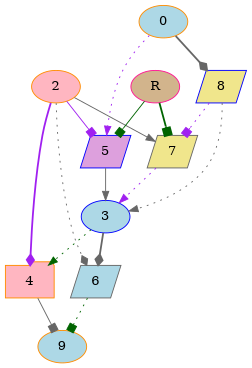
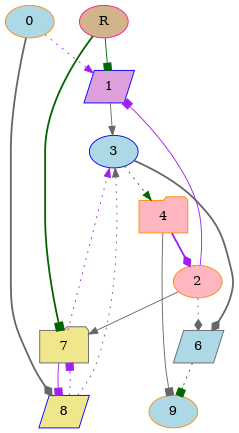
node "5": label "5" -> "1"
node "7": shape parallelogram -> folder
edge "2" -> "4": reversed
edge "7" -> "8": added
